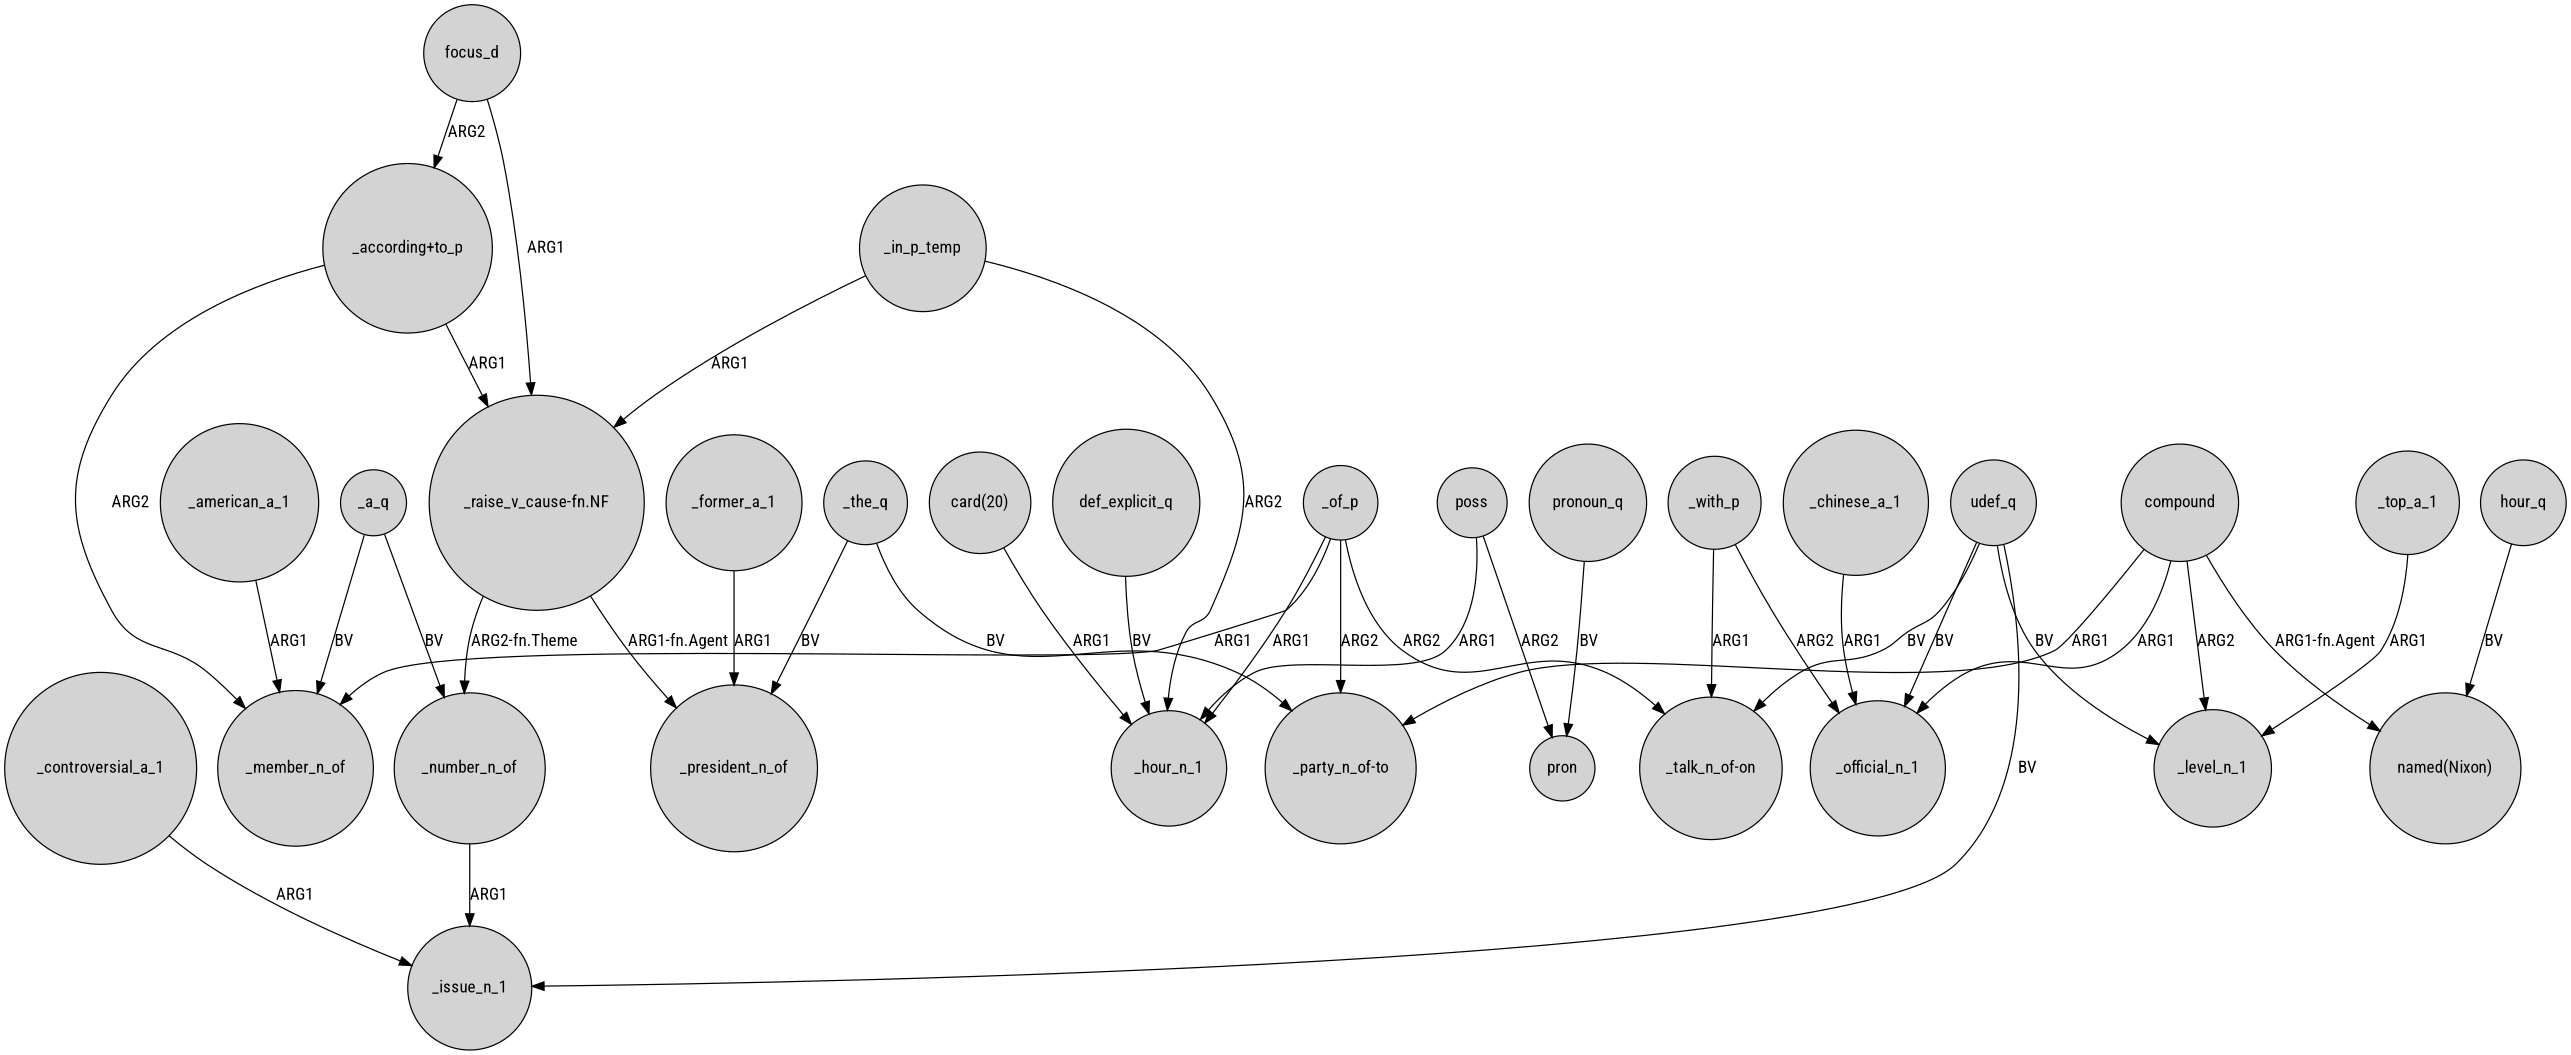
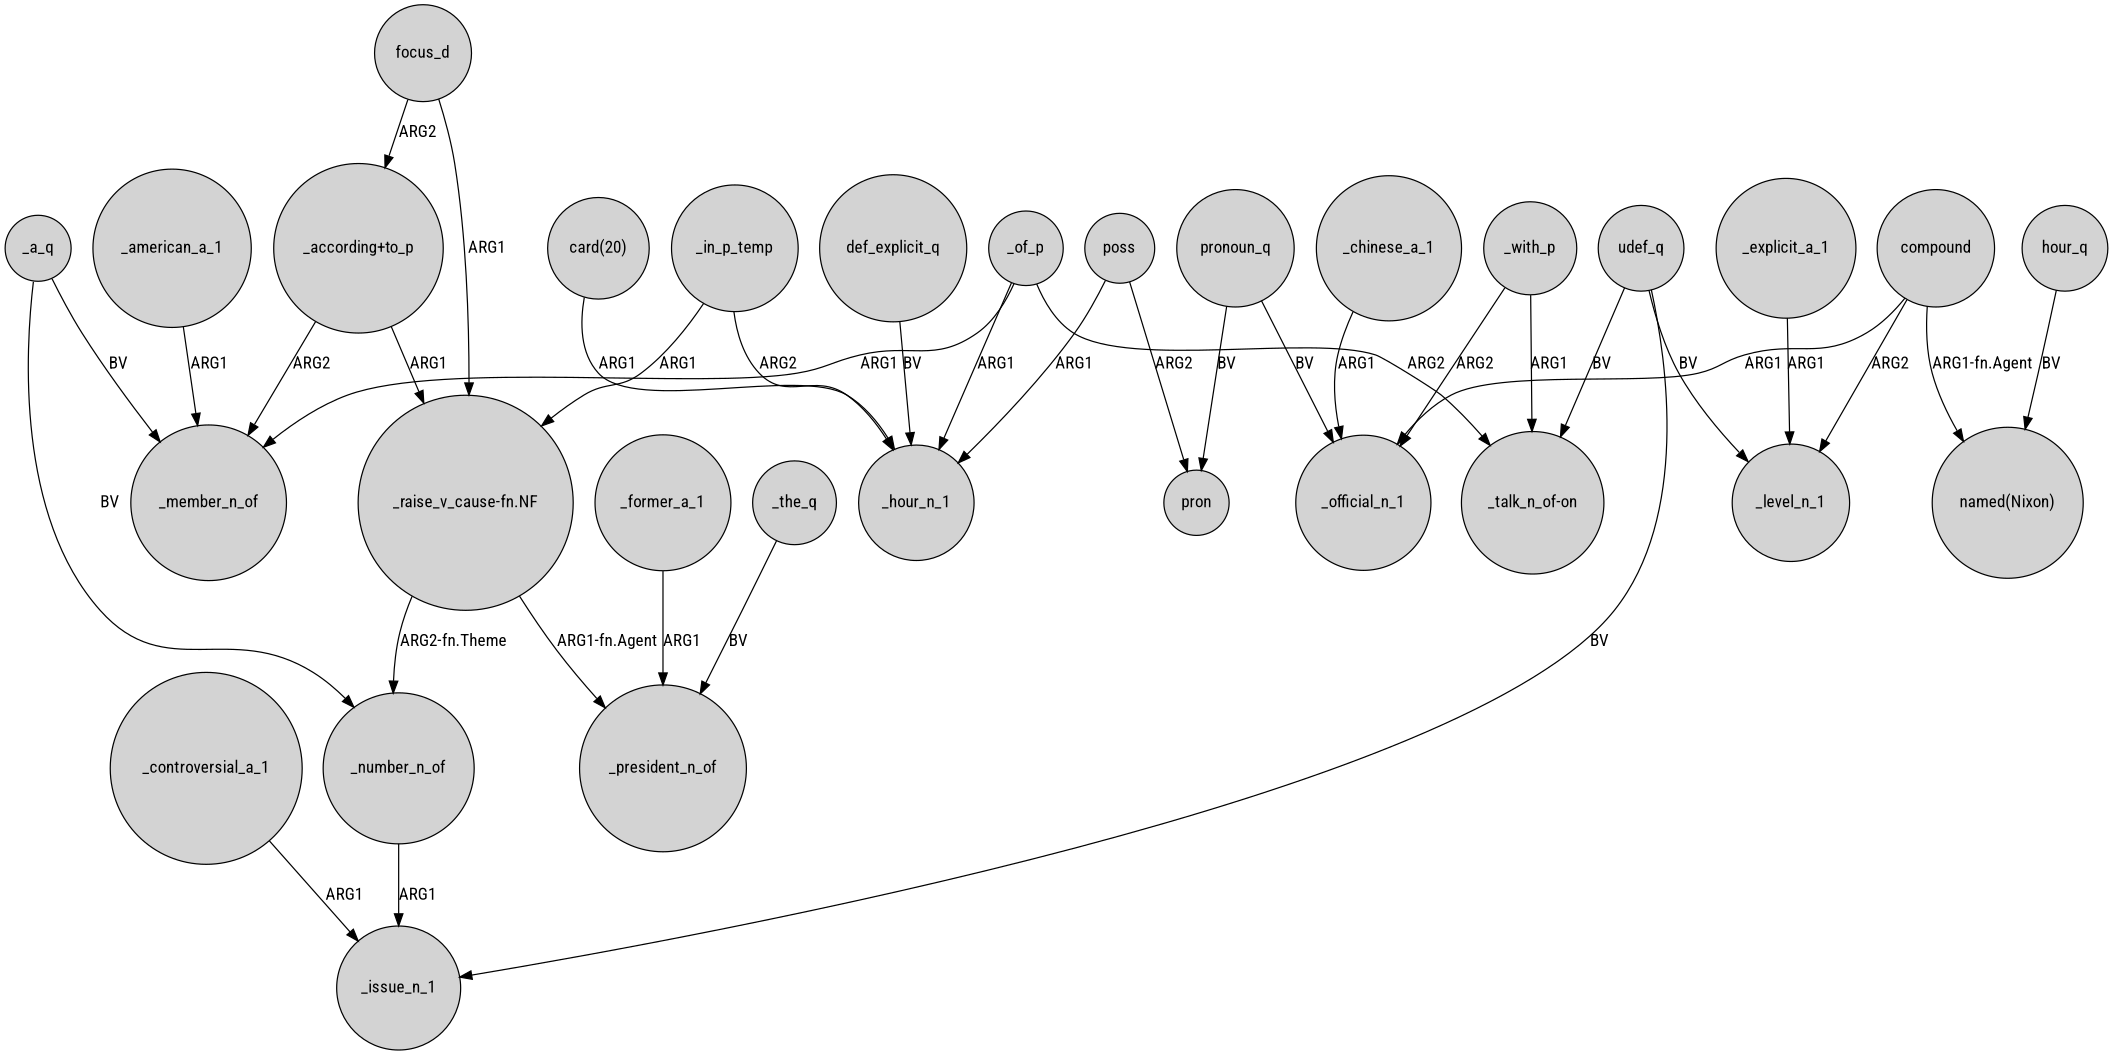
node "_top_a_1": label "_top_a_1" -> "_explicit_a_1"
edge "udef_q" -> "_official_n_1": now "pronoun_q" -> "_official_n_1"
node "_party_n_of-to": removed
